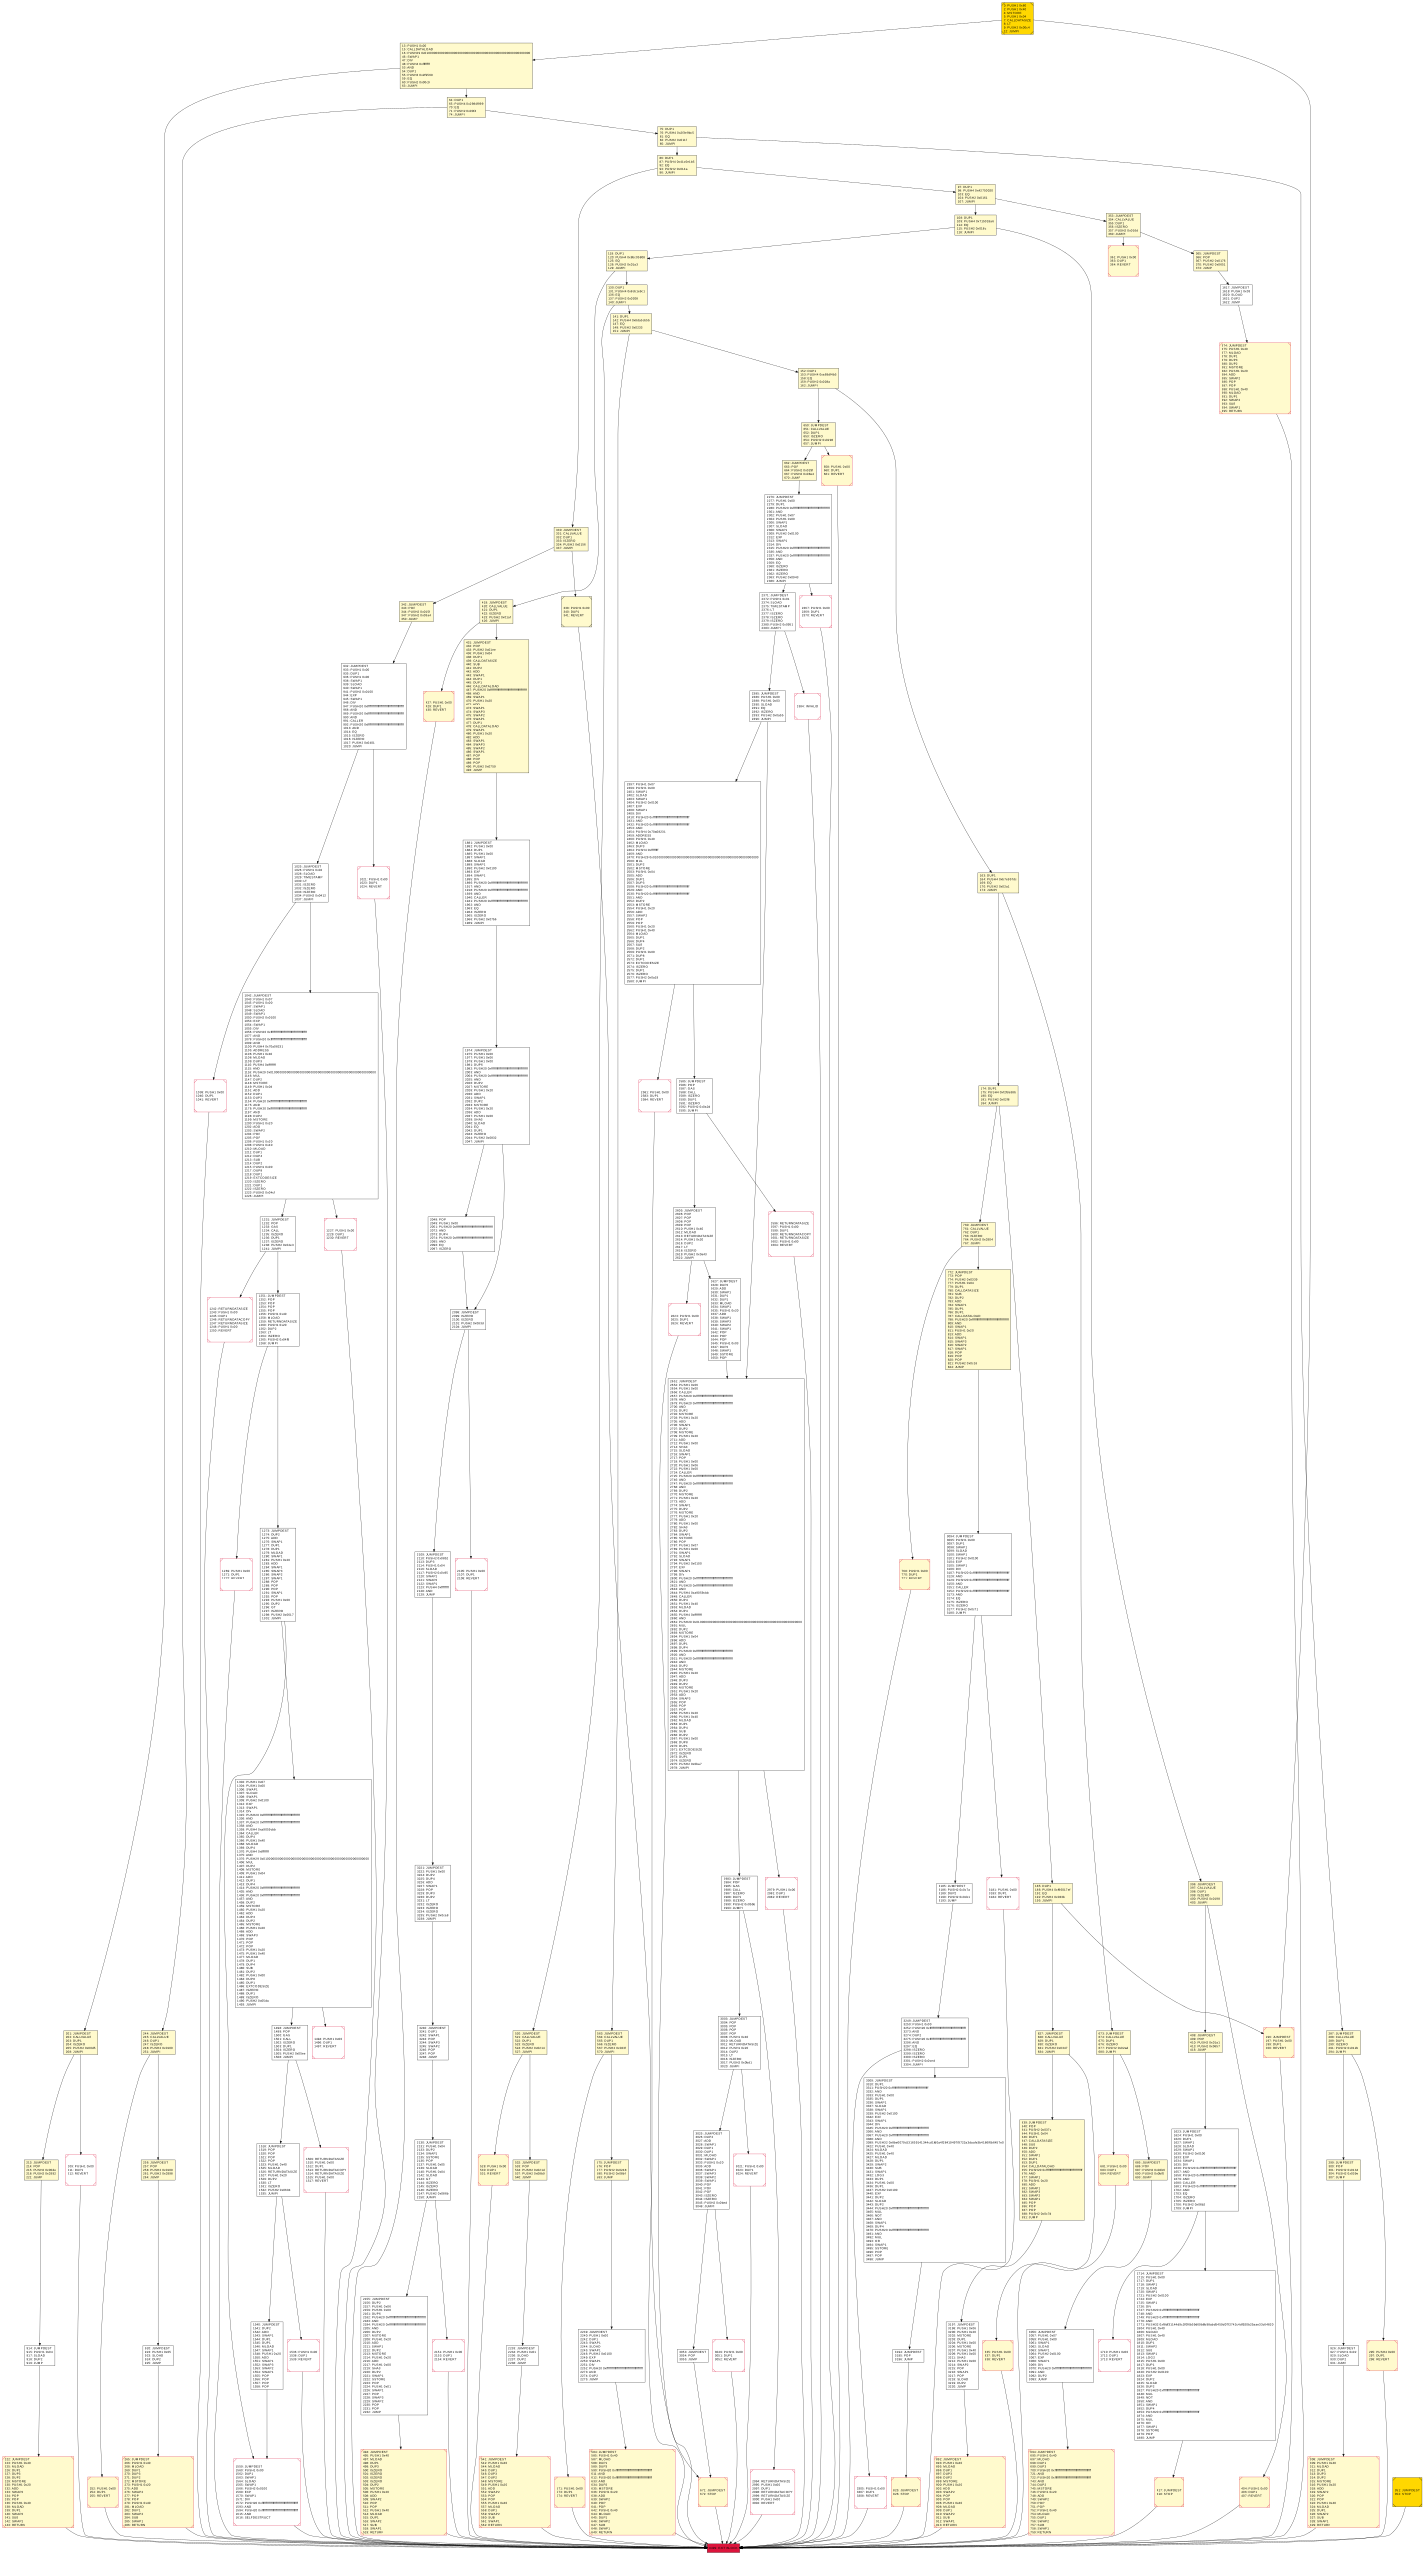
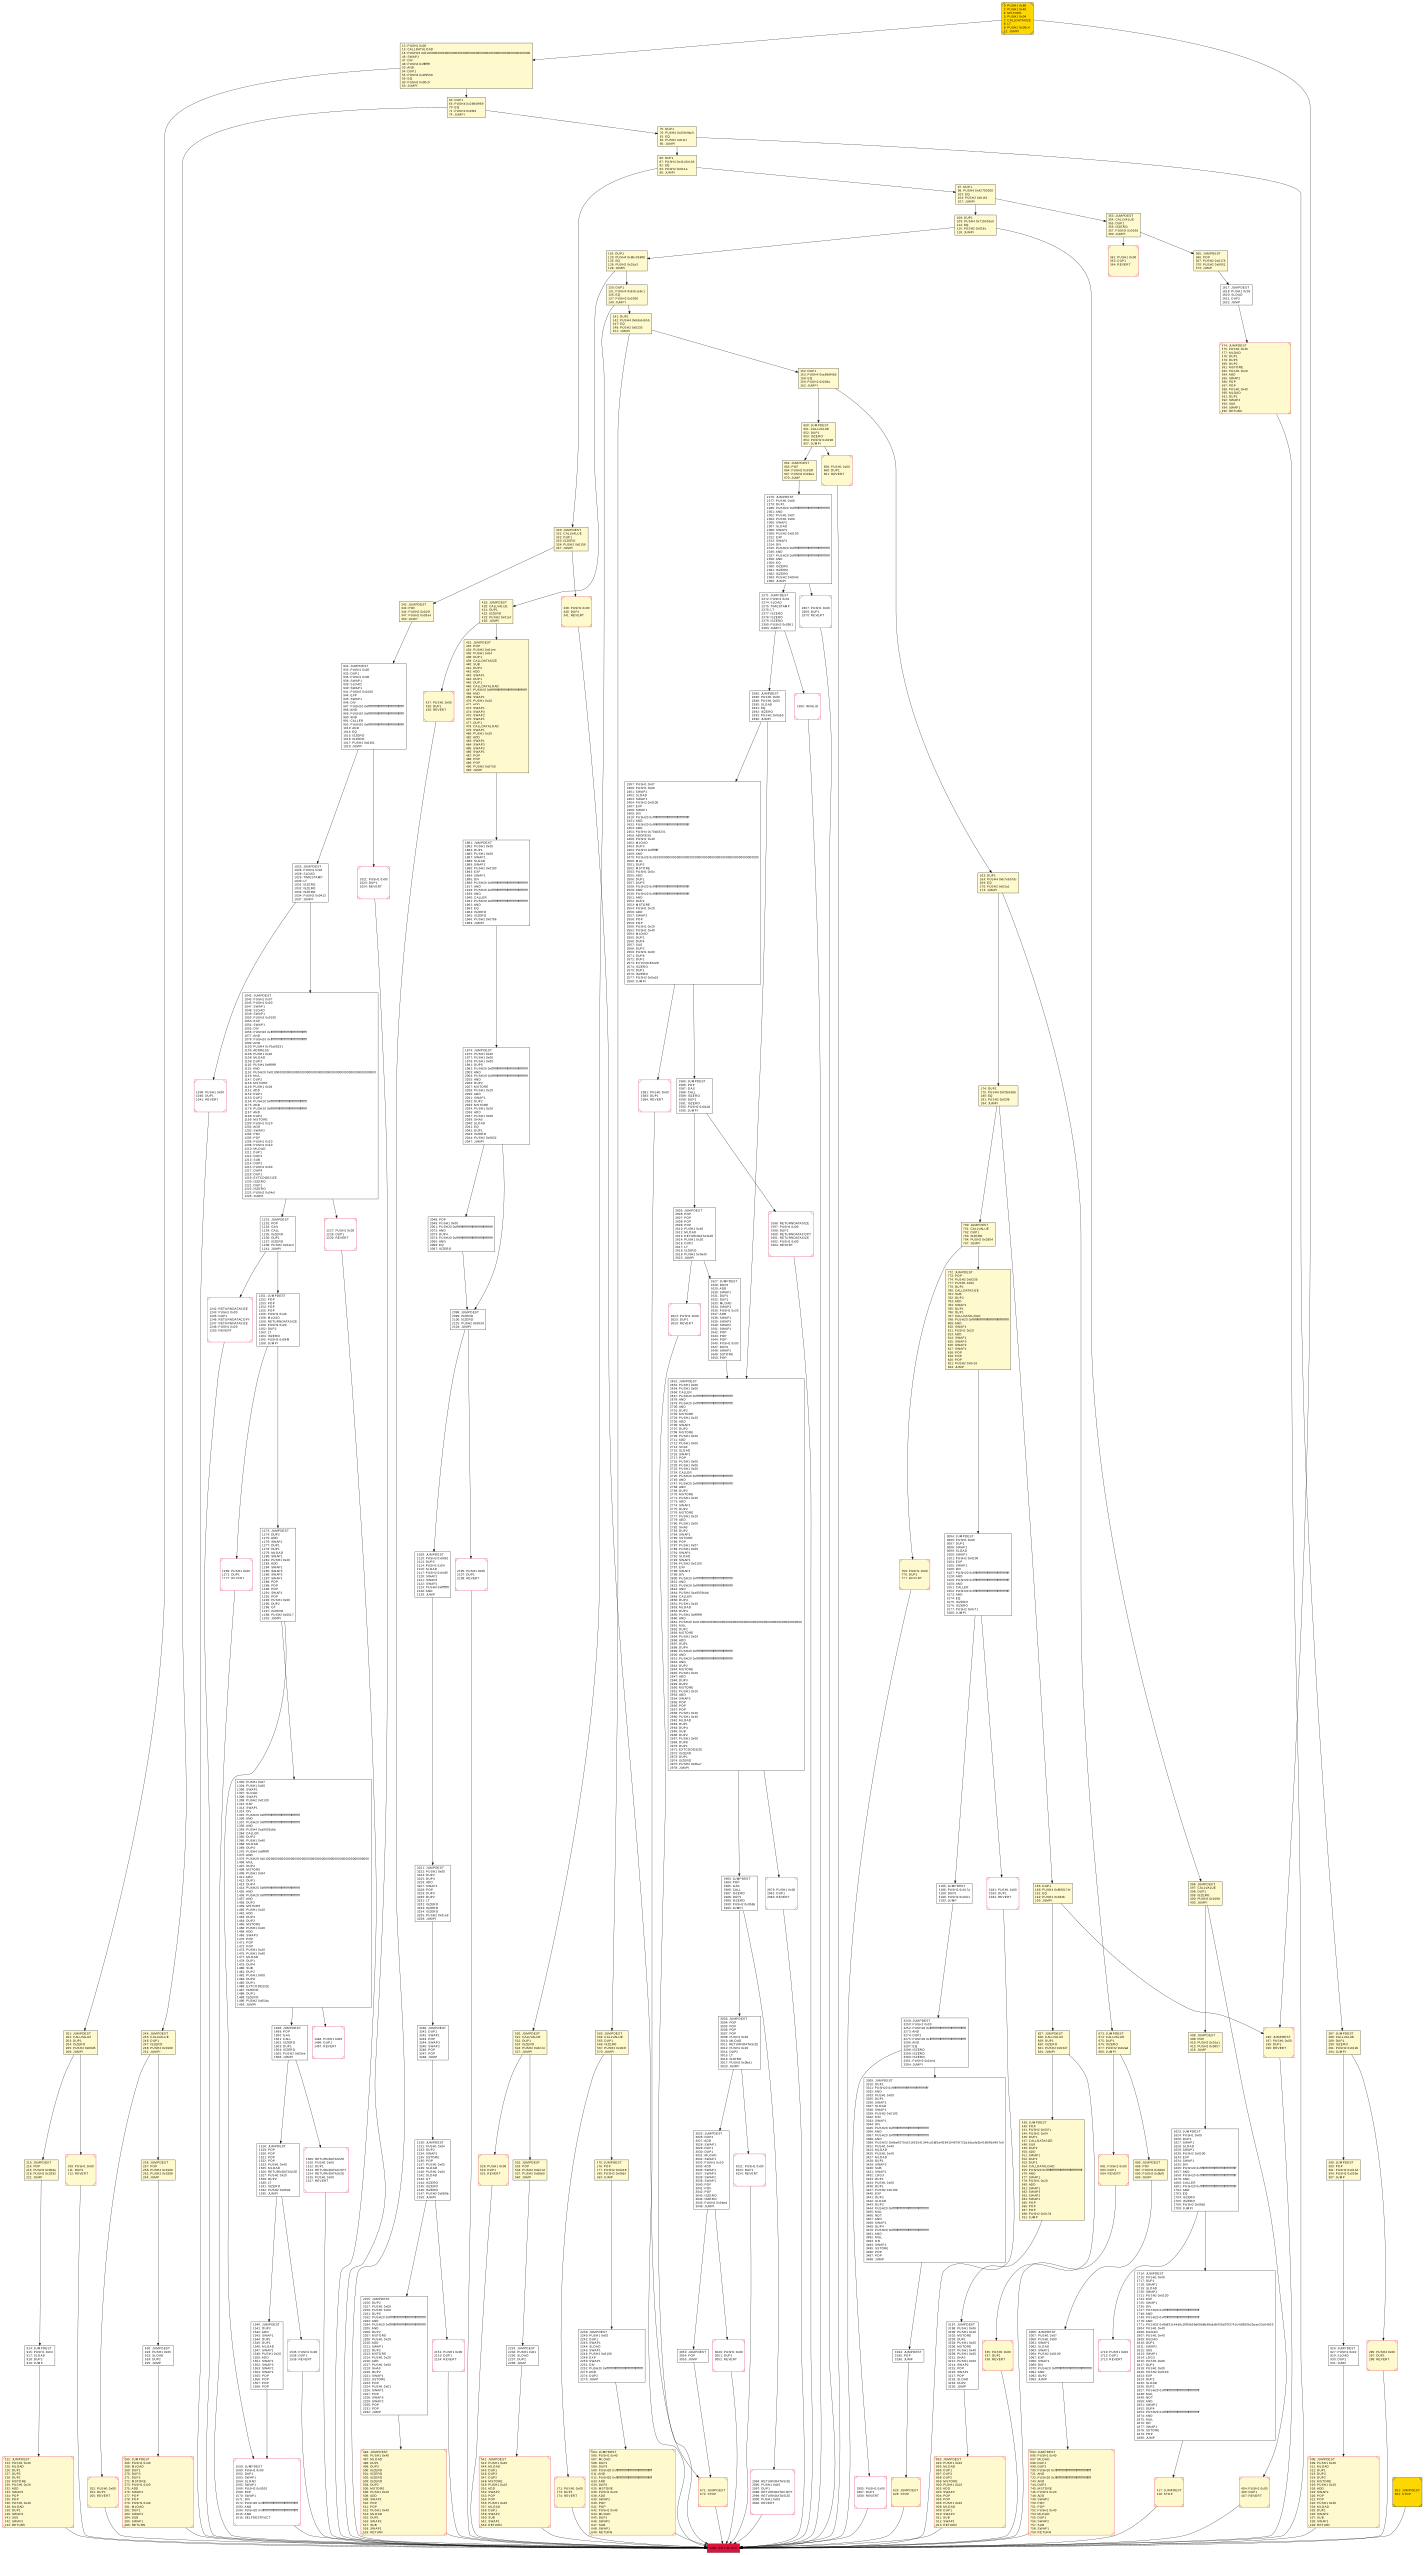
node "338: PUSH1 0x00 340: DUP1 341: REVERT": color black -> crimson
node "209: PUSH1 0x00 211: DUP1 212: REVERT": fillcolor white -> lemonchiffon
